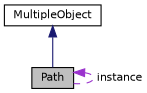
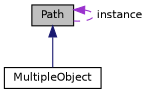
edge "Path" -> "MultipleObject": reversed
